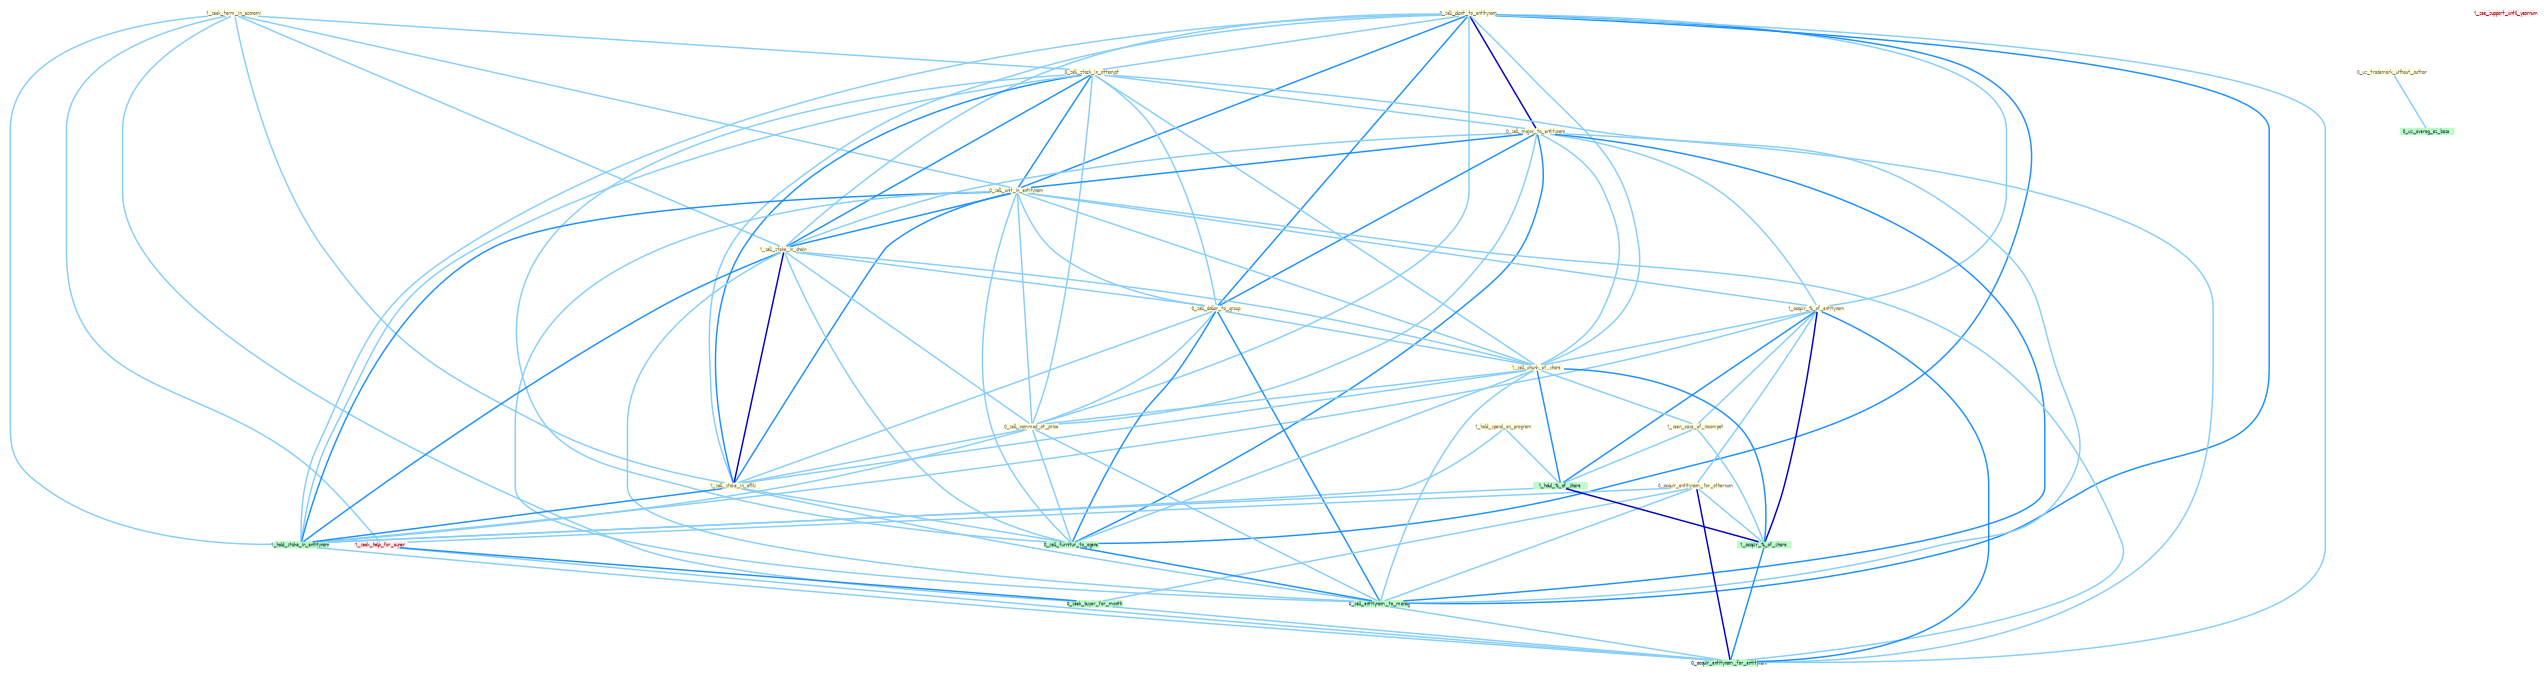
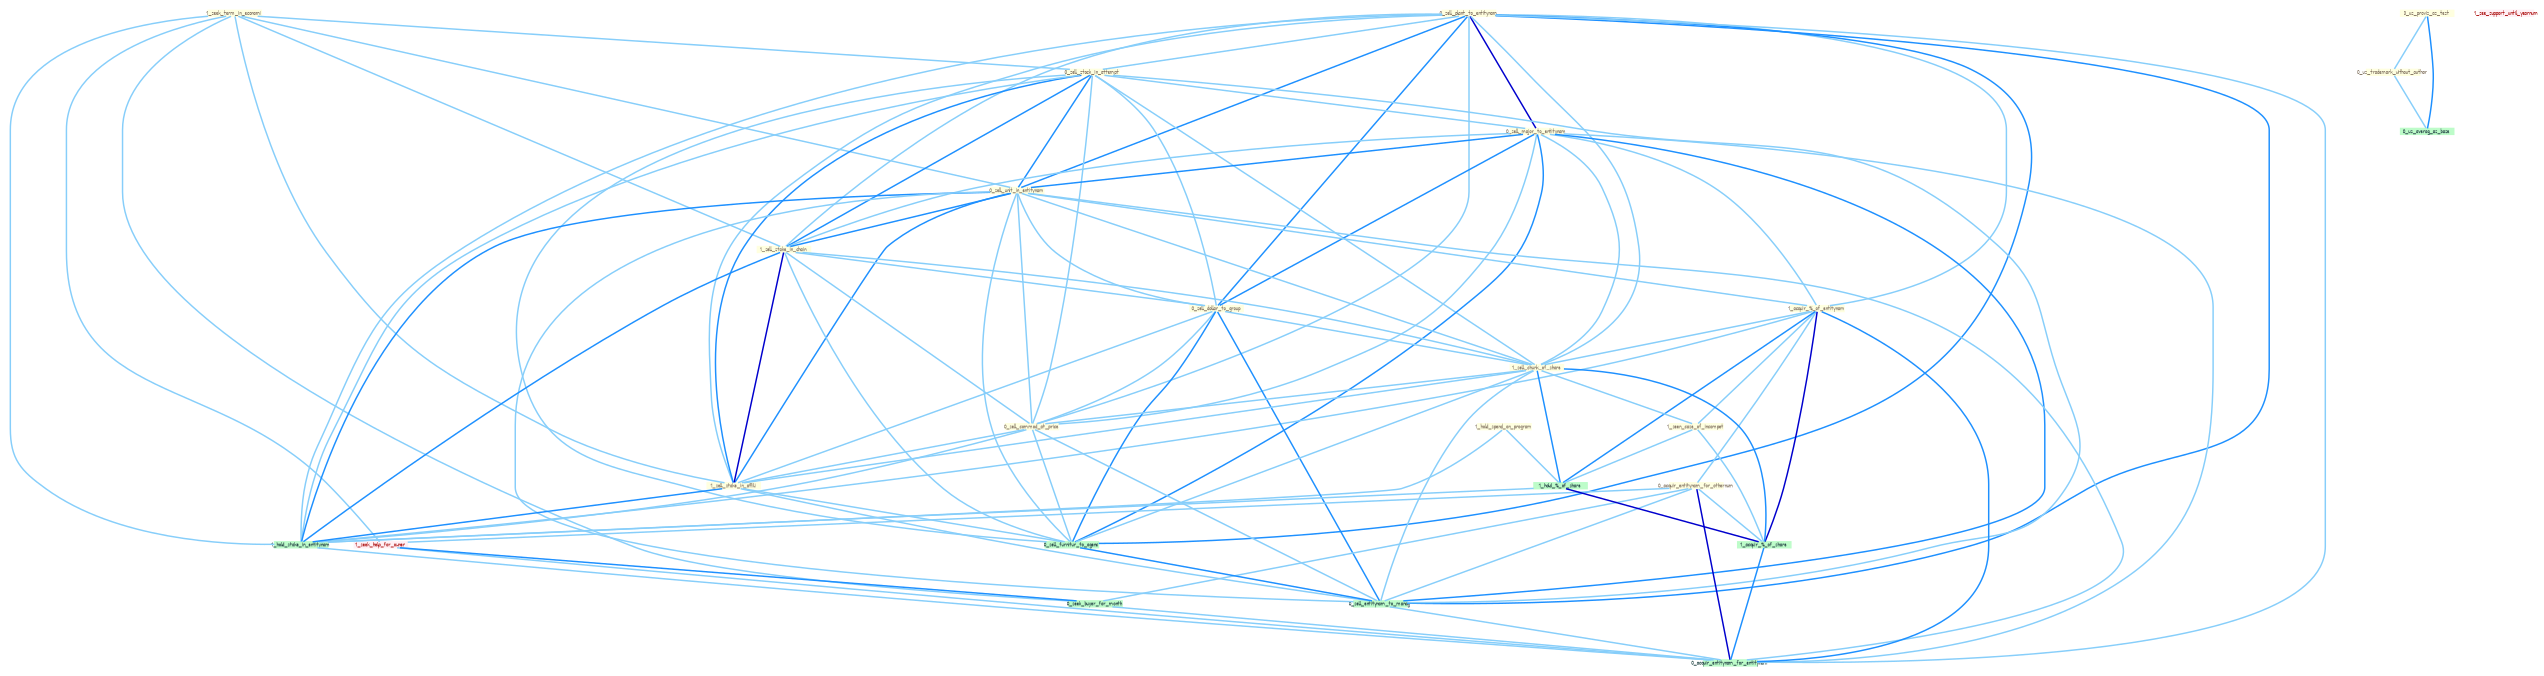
node "0_us_provis_as_test": added
edge "1_sell_stake_in_chain" -- "0_sell_entitynam_to_manag": removed
